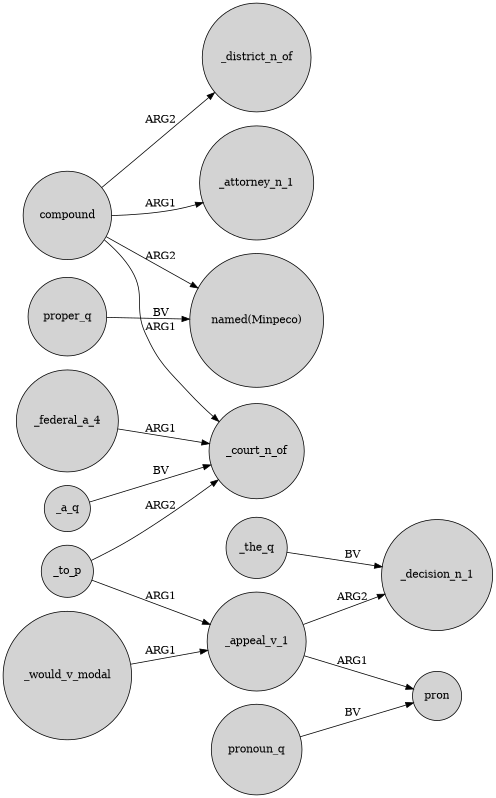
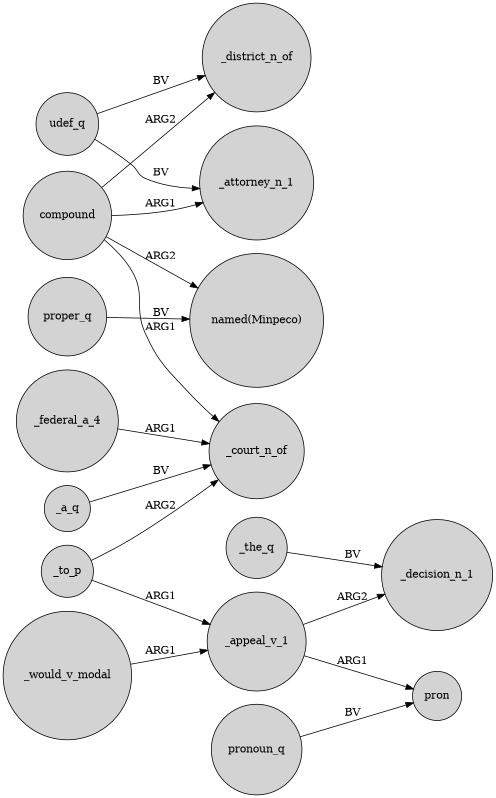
node "udef_q": added
